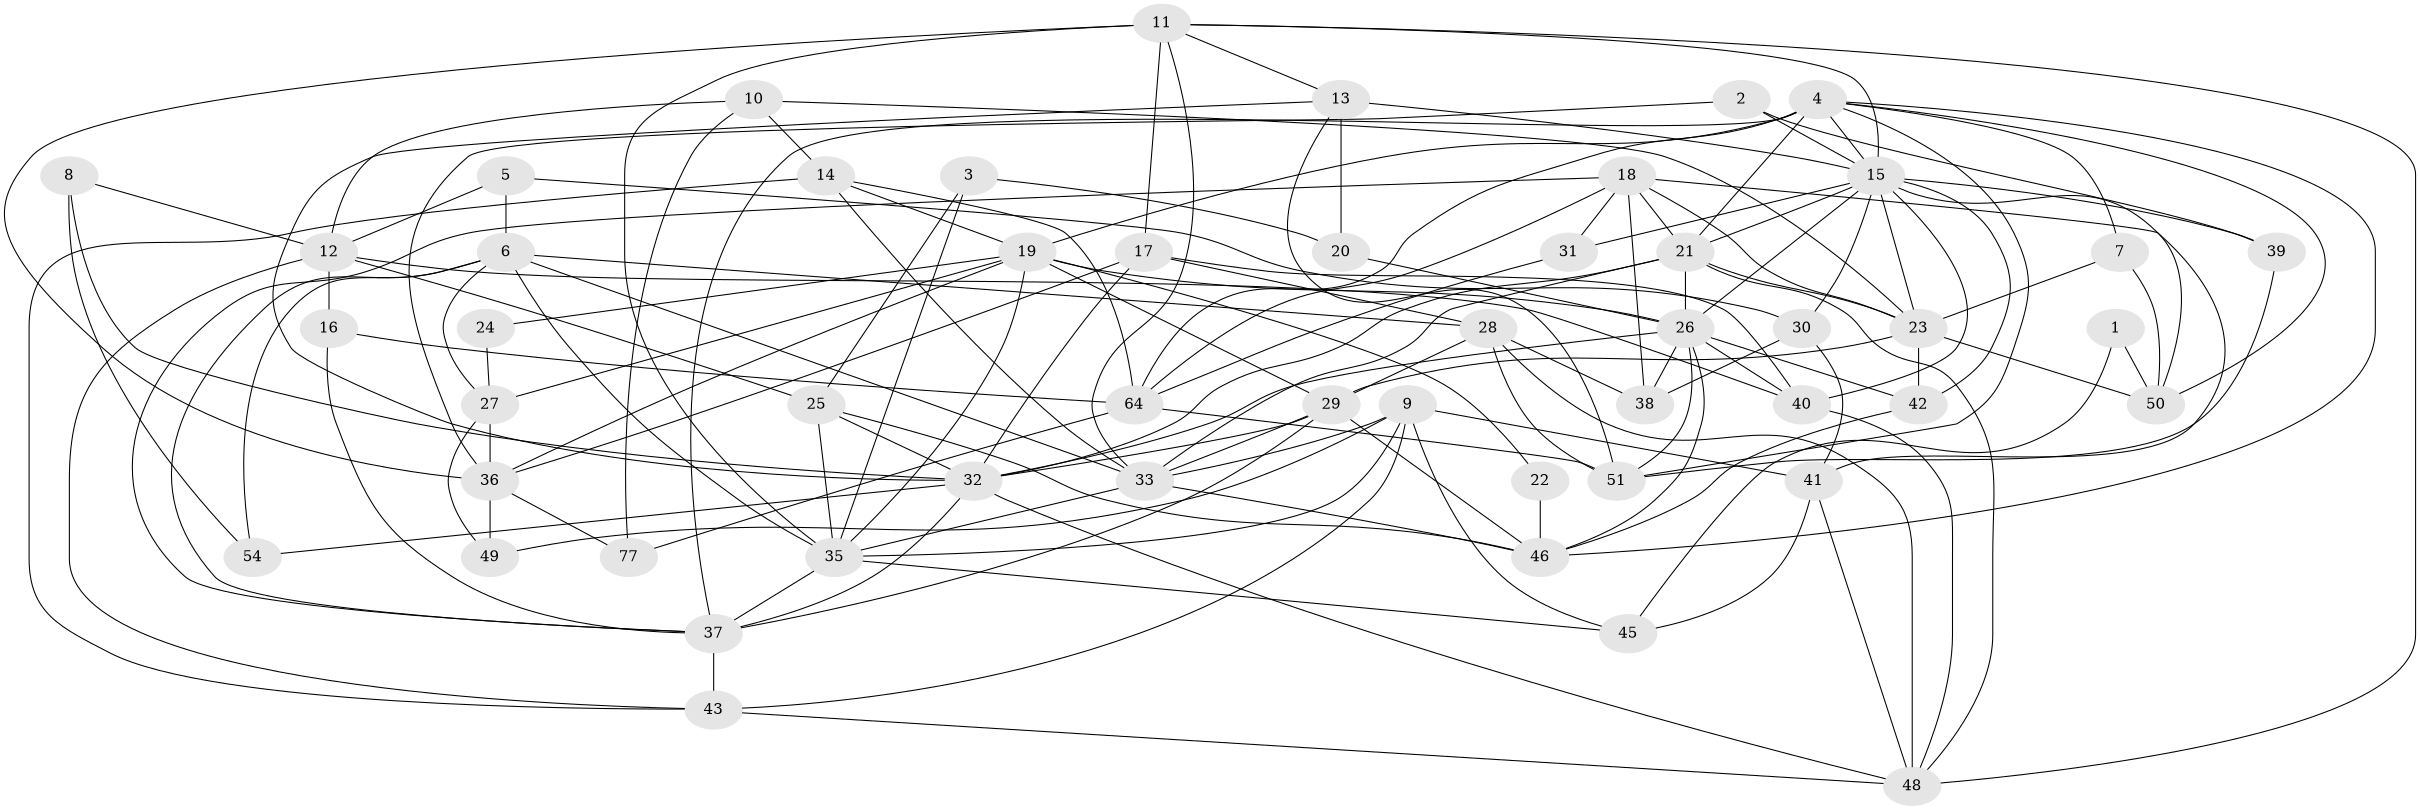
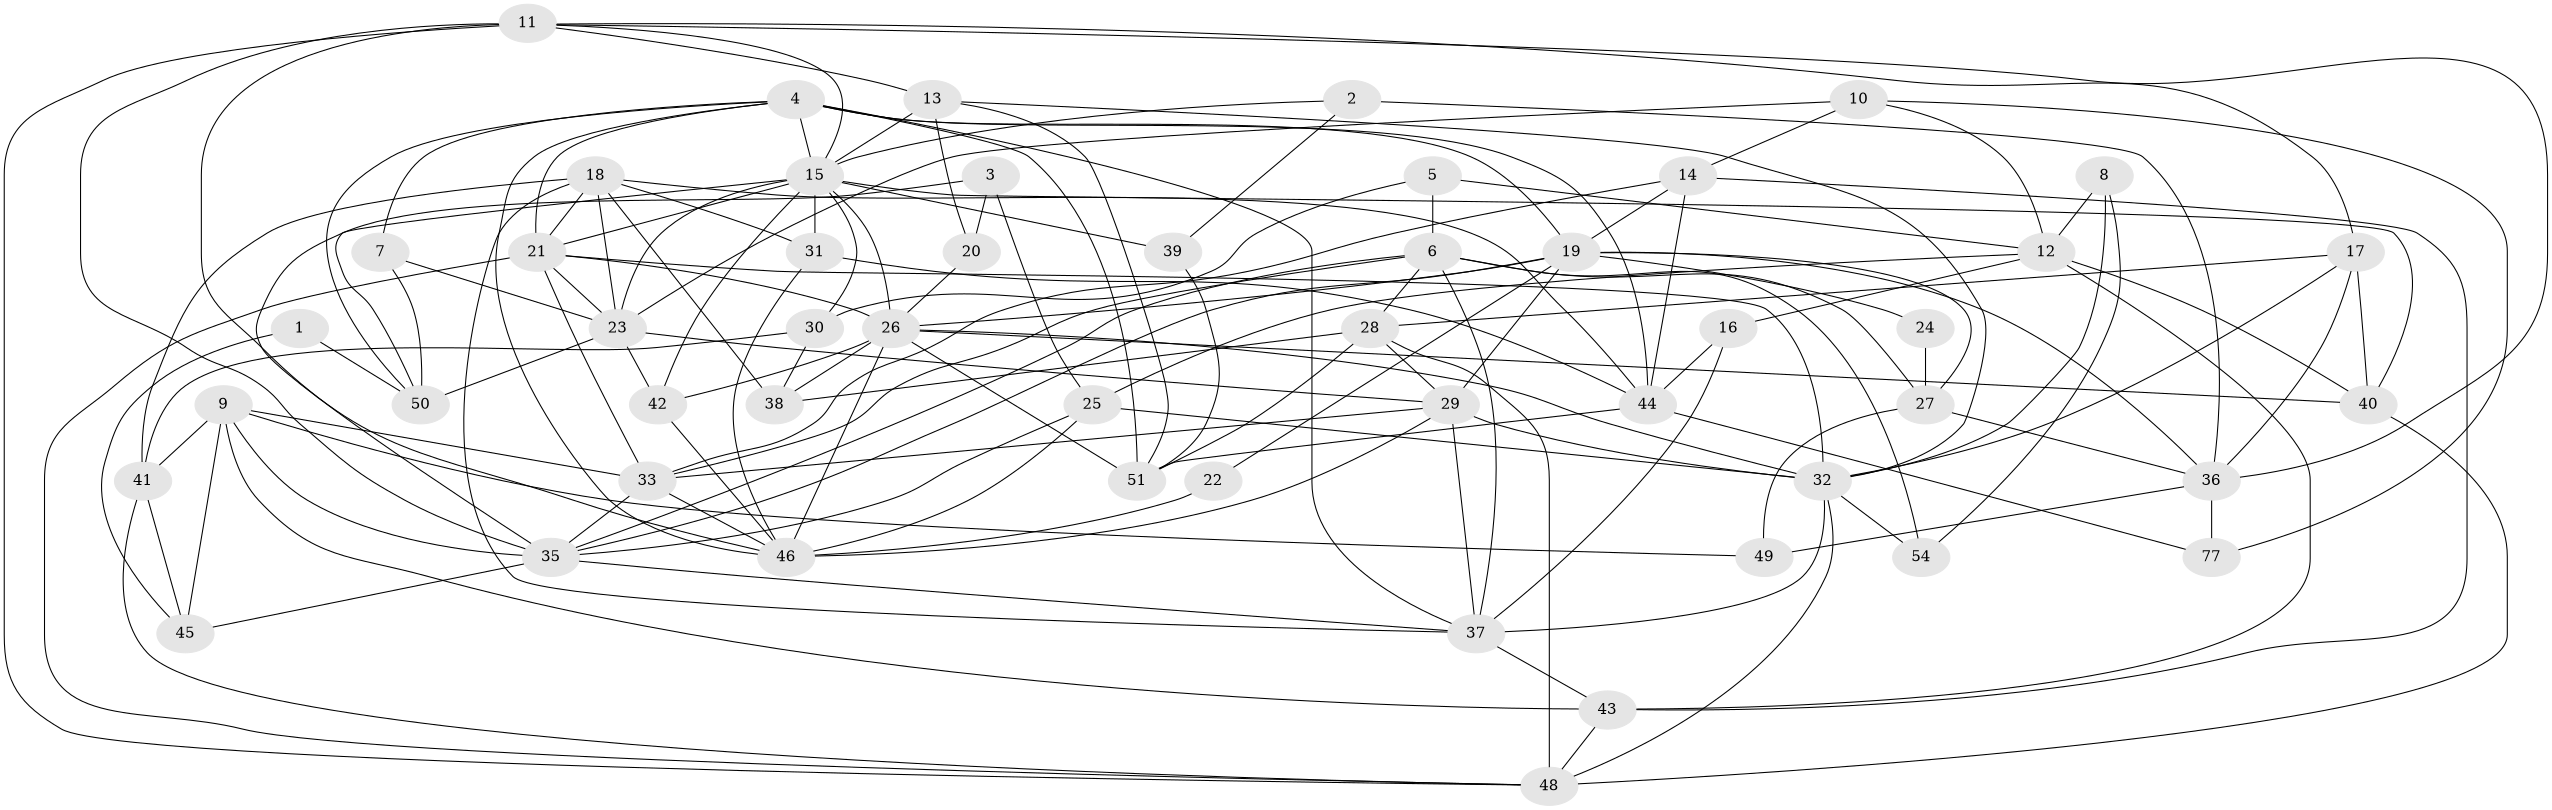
edge "11" -- "33": now "11" -- "46"
edge "31" -- "46": added
node "64": label "64" -> "44"
